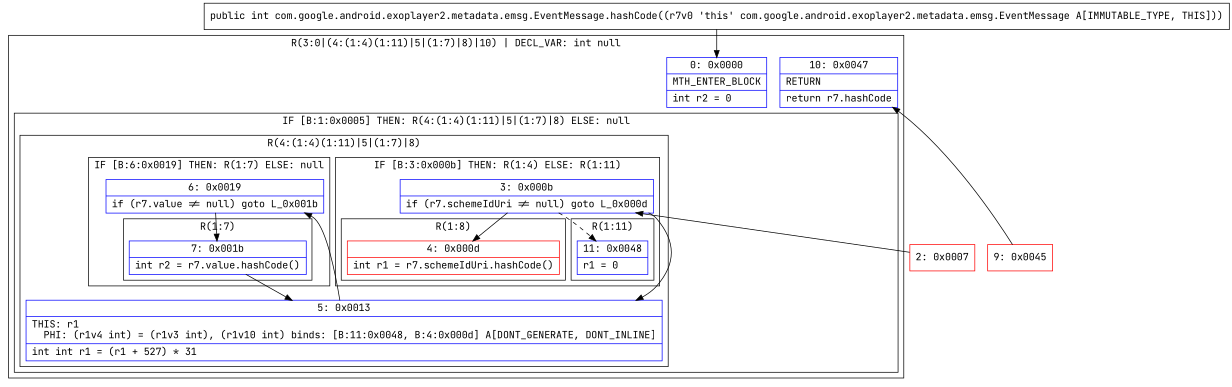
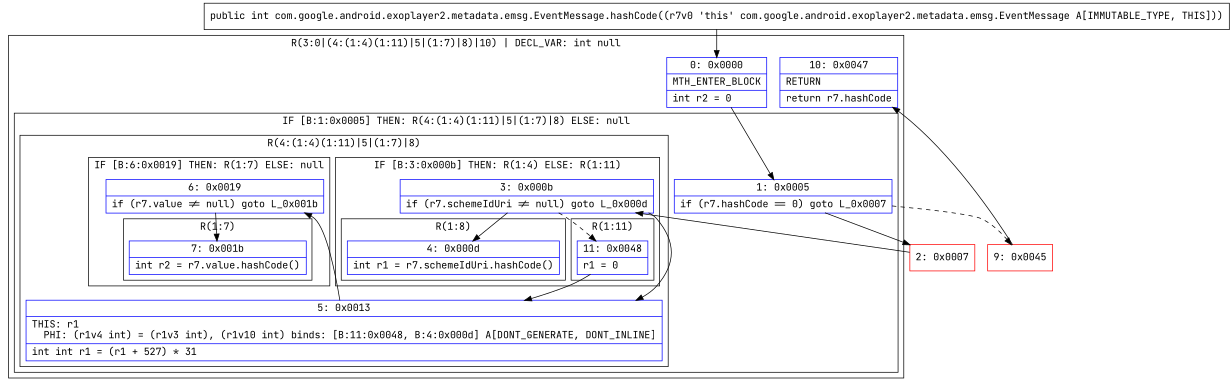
node "1: 0x0005": added
node "4: 0x000d": color red -> blue
edge "7: 0x001b" -> "5: 0x0013": now "11: 0x0048" -> "5: 0x0013"
